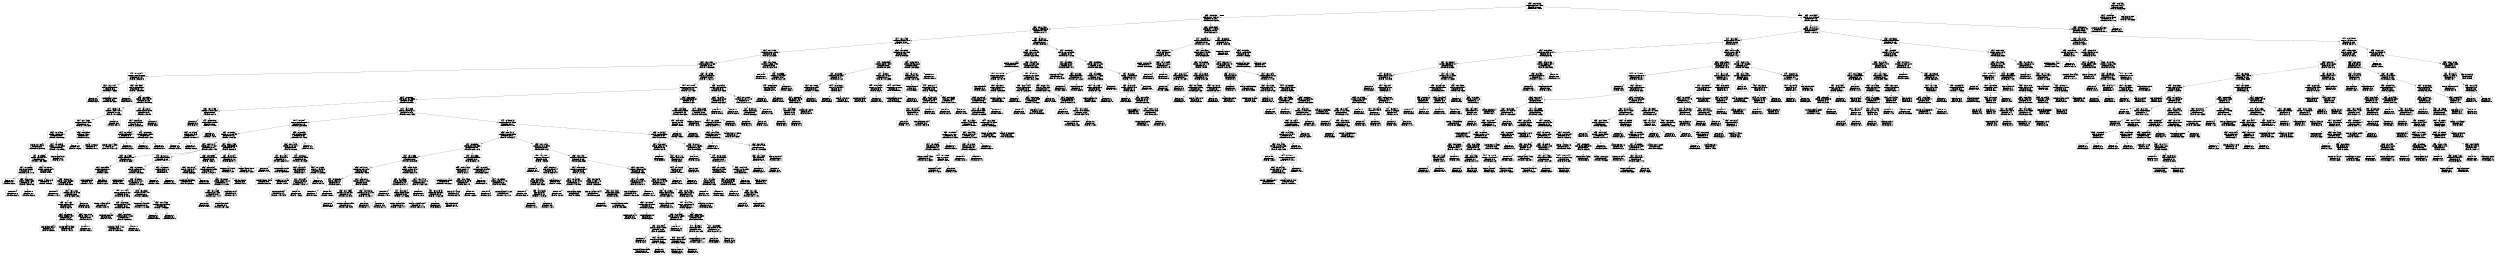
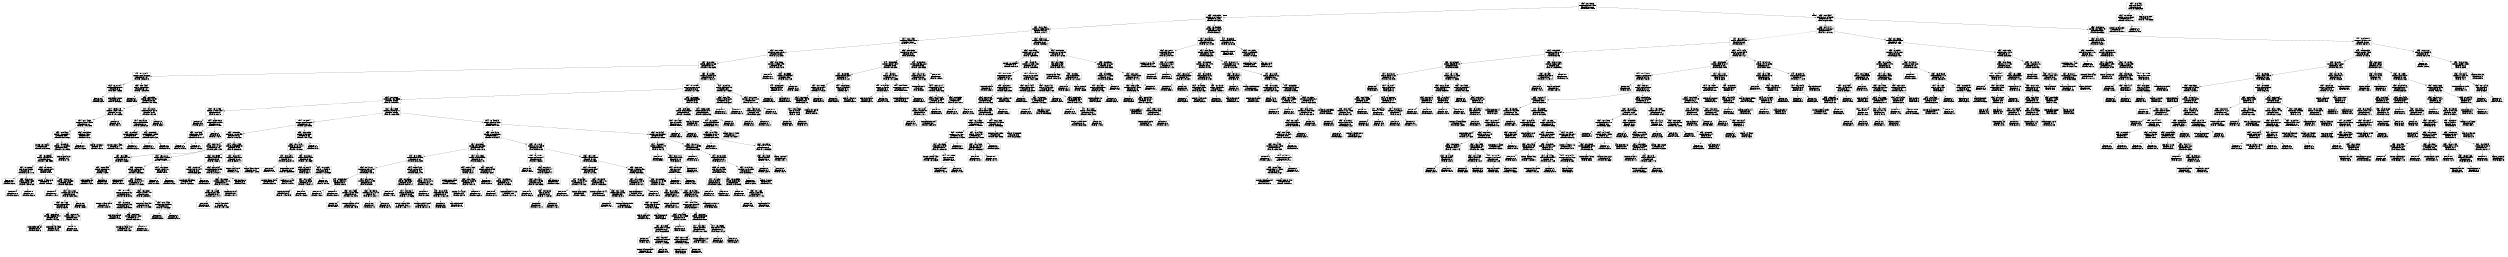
edge "X[8] <= 14.7161 mse = 77695.4844 samples = 8 value = 421.625" -> "X[2] <= 8.0217 mse = 52617.8889 samples = 6 value = 532.3333": now "X[8] <= 14.7161 mse = 77695.4844 samples = 8 value = 421.625" -> "mse = 67238.1875 samples = 4 value = 591.25"
edge "X[2] <= 3.6638 mse = 66702.5833 samples = 6 value = 217.5" -> "mse = 0.0 samples = 2 value = 45.0": now "mse = 72749.6331 samples = 13 value = 615.5385" -> "mse = 0.0 samples = 2 value = 45.0"
node "mse = 0.0 samples = 3 value = 1070.0": label "mse = 0.0 samples = 3 value = 1070.0" -> "mse = 5.0 samples = 3 value = 1070.0"
node "mse = 0.0 samples = 2 value = 849.0": removed
